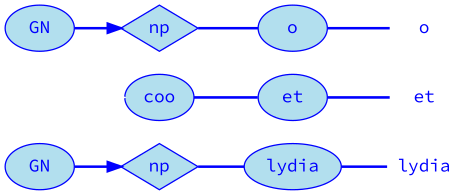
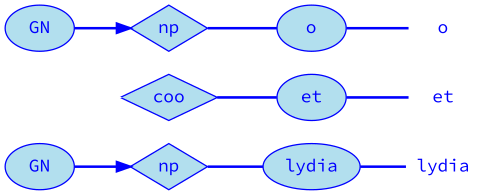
node "coo": shape ellipse -> diamond
